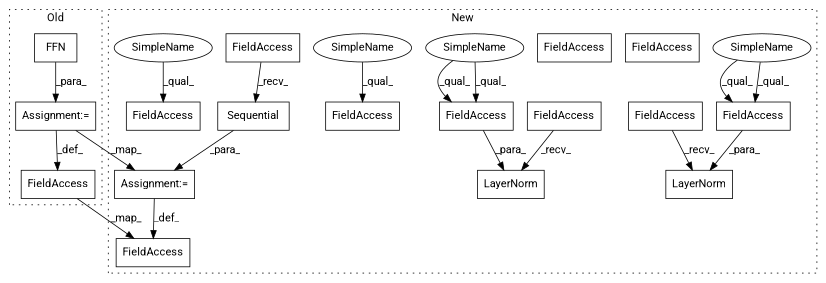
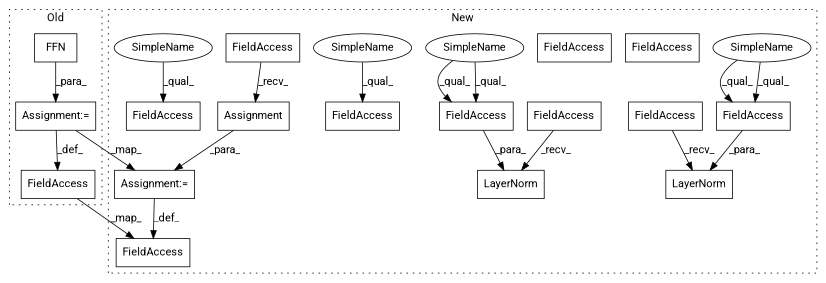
node "Sequential": label "Sequential" -> "Assignment"
